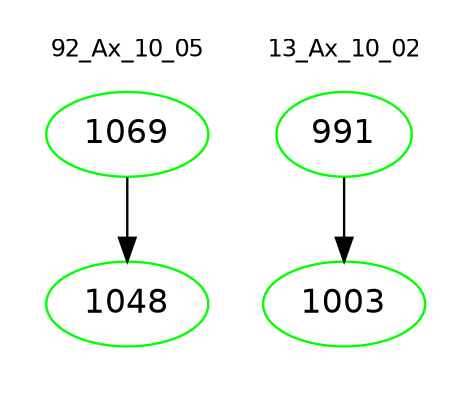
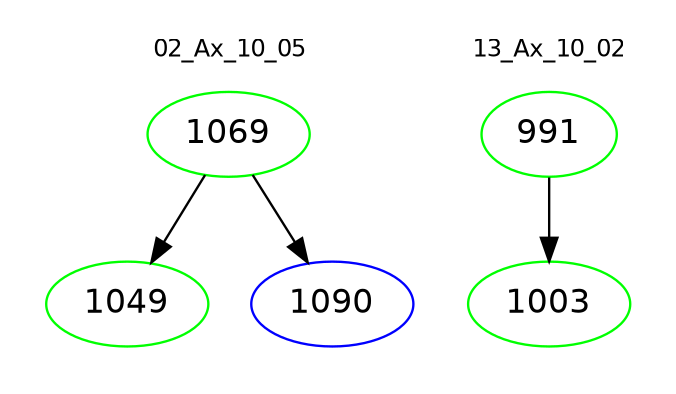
cluster "92_Ax_10_05": label "92_Ax_10_05" -> "02_Ax_10_05"
node "1048": label "1048" -> "1049"
node "1090": added
